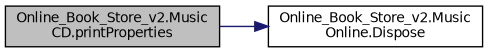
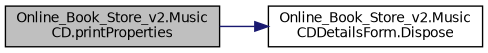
node "Online_Book_Store_v2.Music Online.Dispose": label "Online_Book_Store_v2.Music Online.Dispose" -> "Online_Book_Store_v2.Music CDDetailsForm.Dispose"
